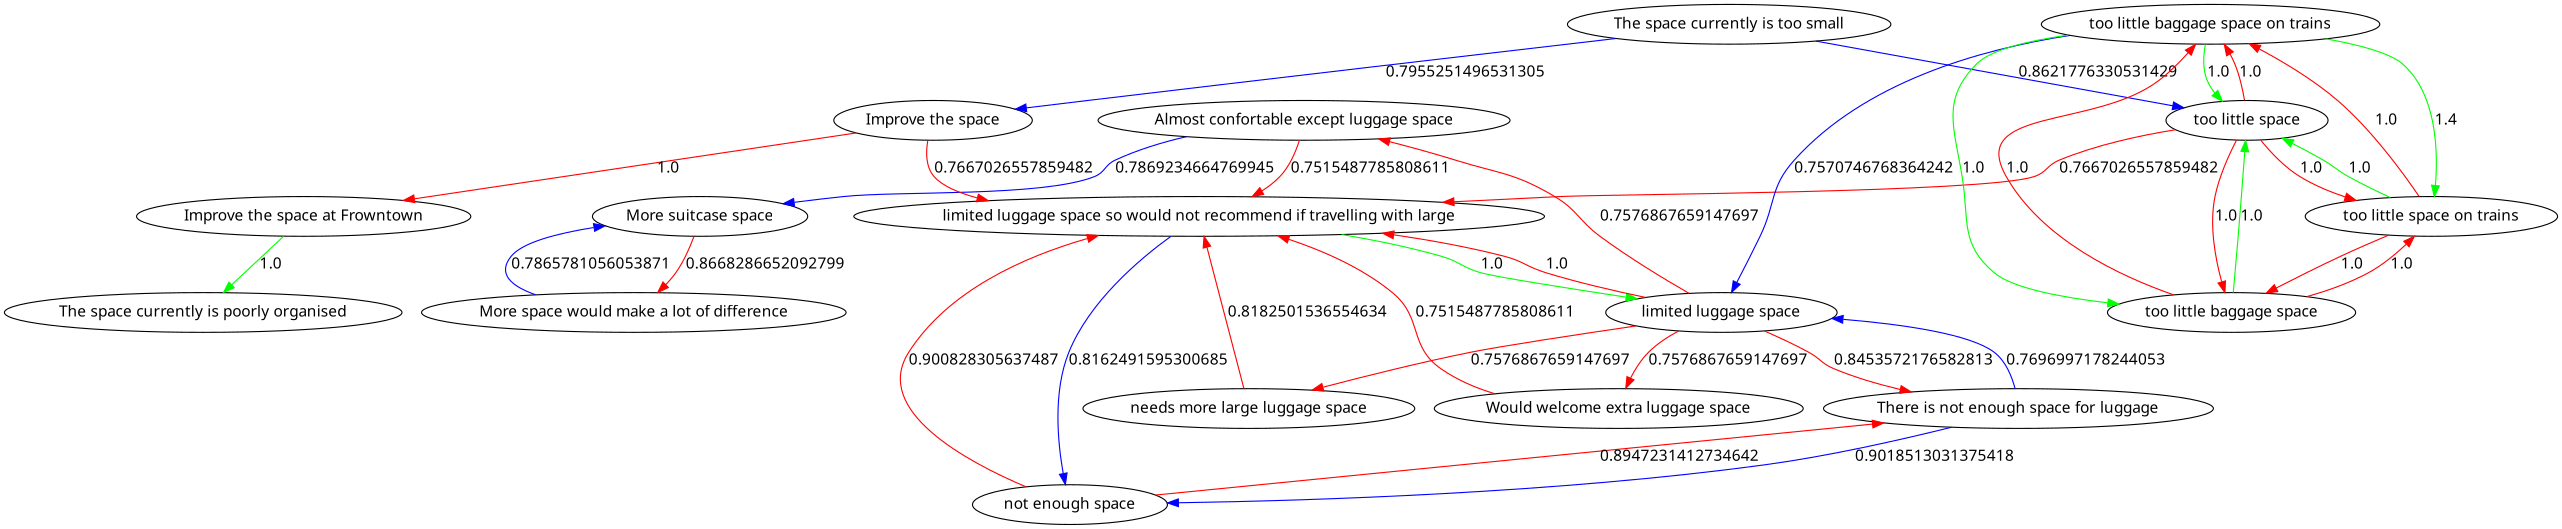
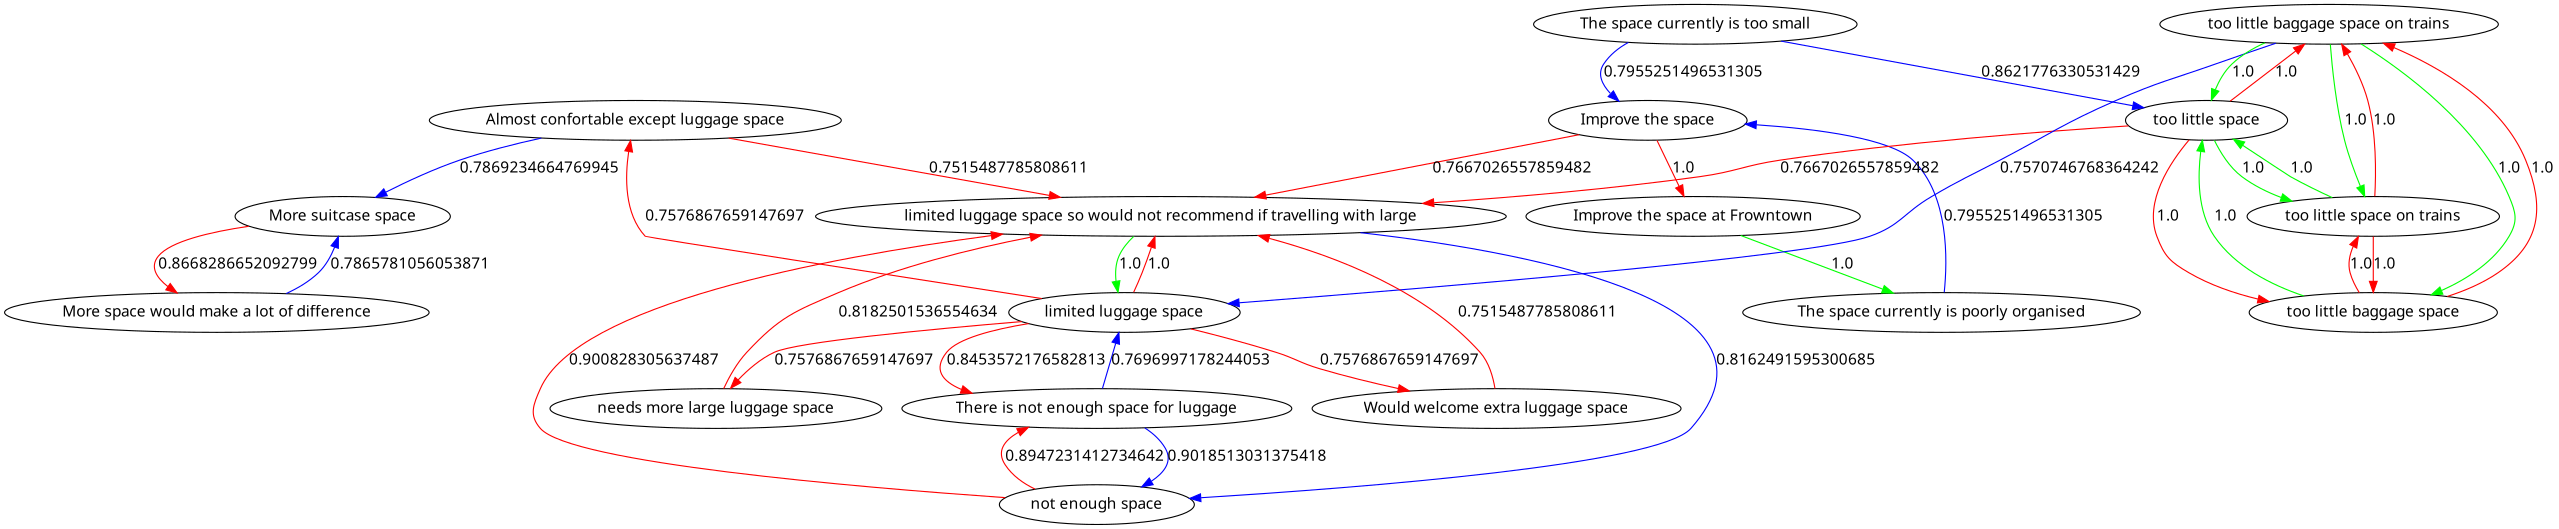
edge "too little baggage space on trains" -> "too little space on trains": label "1.4" -> "1.0"
edge "The space currently is poorly organised" -> "Improve the space": added, label "0.7955251496531305"
edge "too little space" -> "too little space on trains": color red -> green
